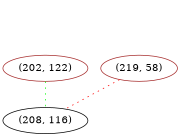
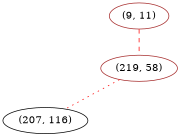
node "(9, 11)": added
node "(202, 122)": removed
node "(208, 116)": label "(208, 116)" -> "(207, 116)"
